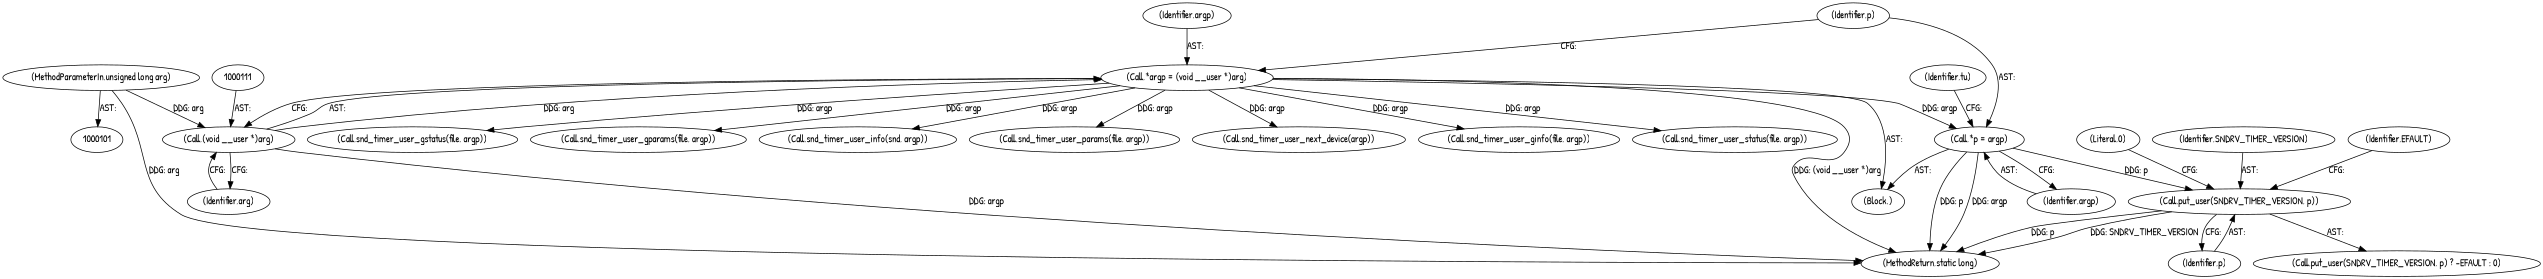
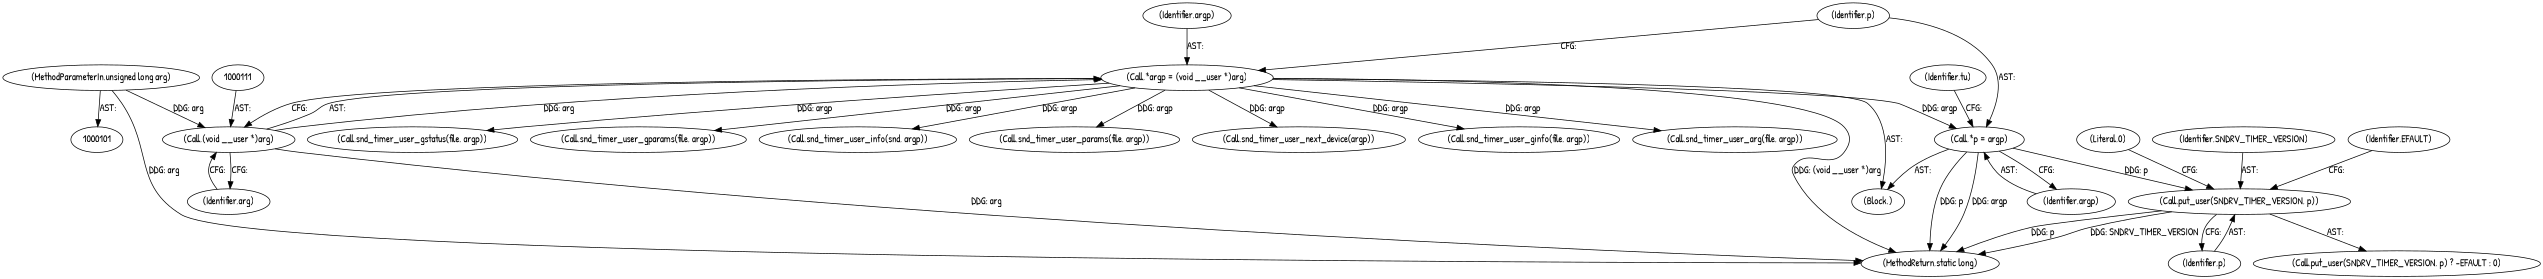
node "(Call,snd_timer_user_status(file, argp))": label "(Call,snd_timer_user_status(file, argp))" -> "(Call,snd_timer_user_arg(file, argp))"
edge "(Call,(void __user *)arg)" -> "(MethodReturn,static long)": label "DDG: argp" -> "DDG: arg"
